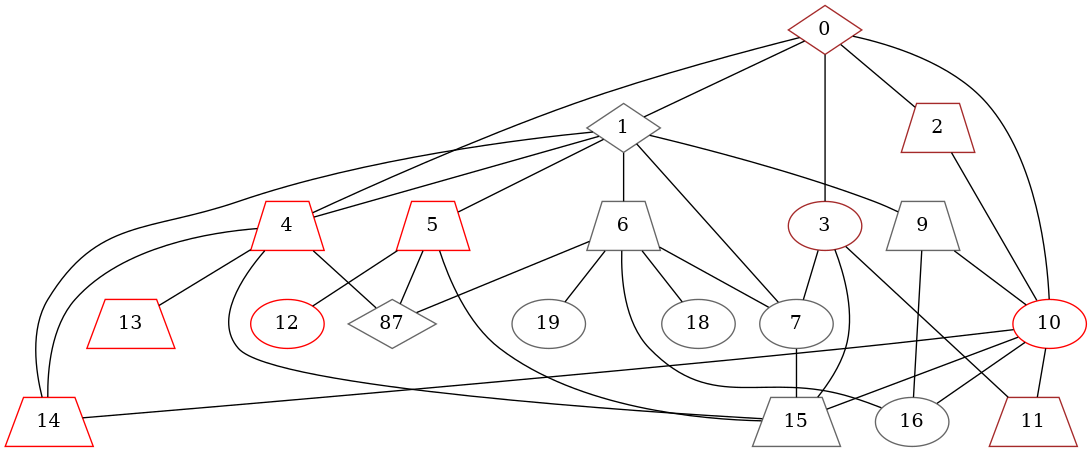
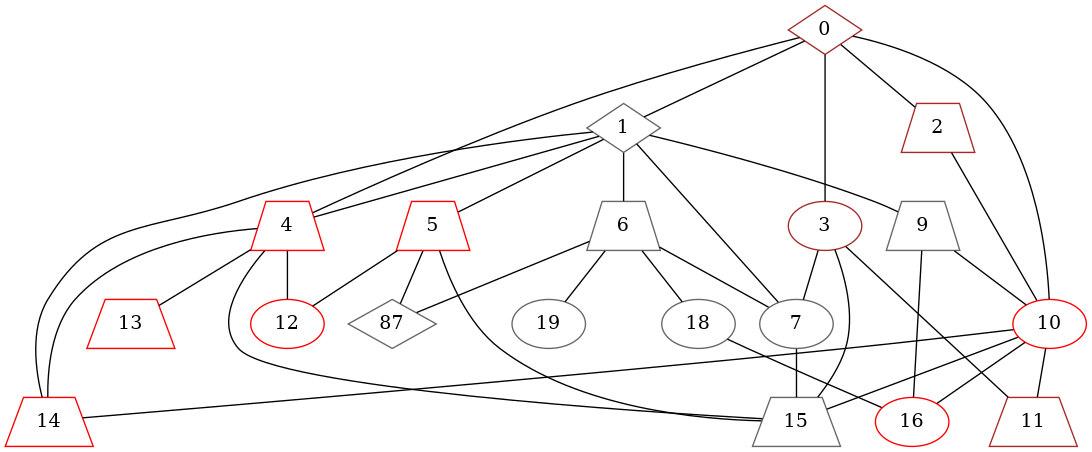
edge "4" -- "87": now "4" -- "12"
edge "6" -- "16": now "18" -- "16"
node "16": color gray40 -> red
